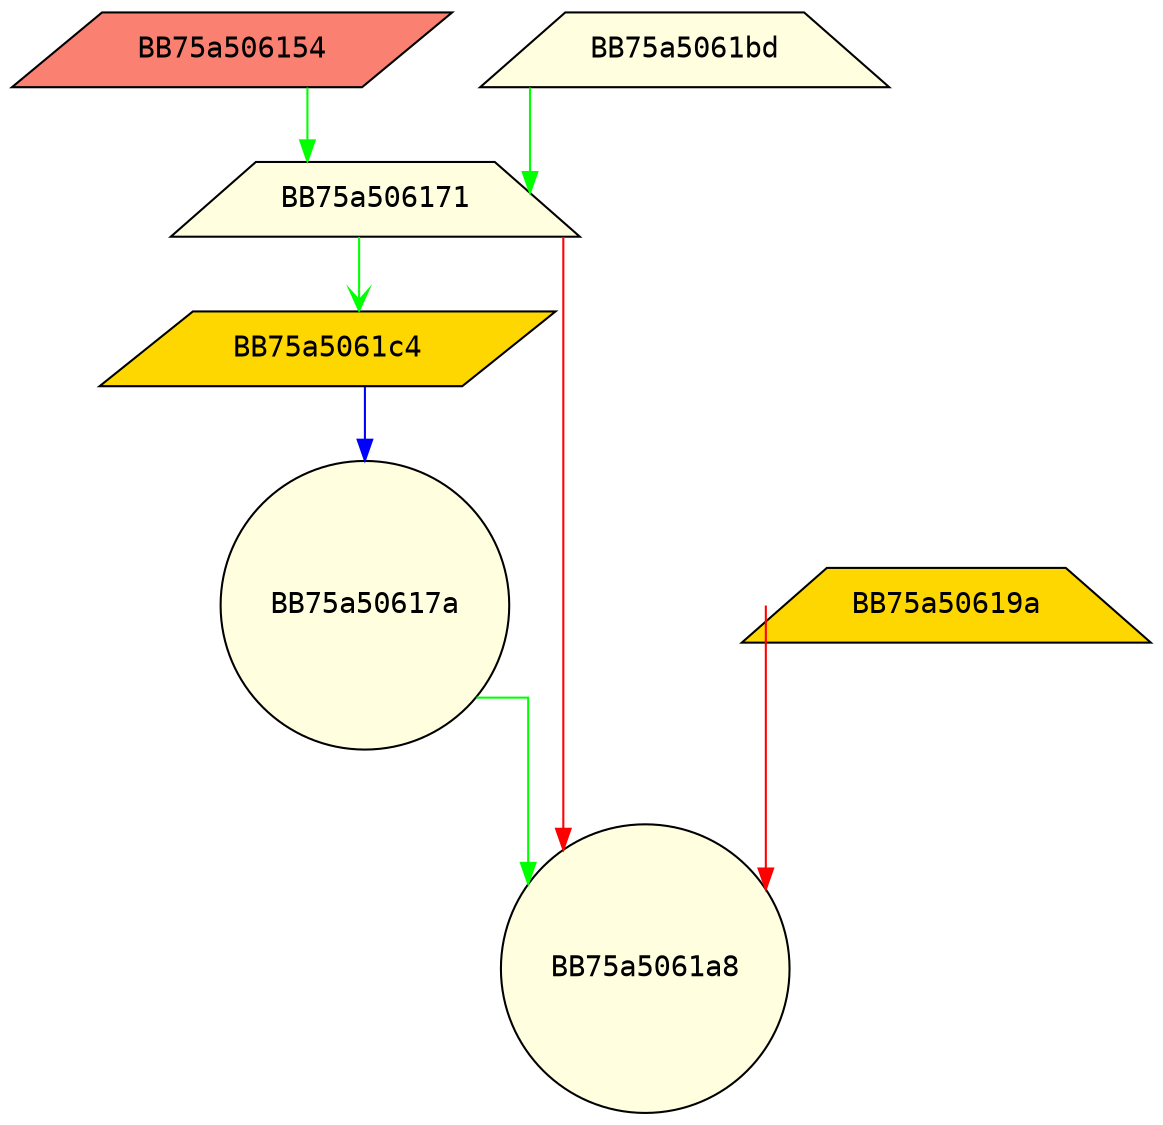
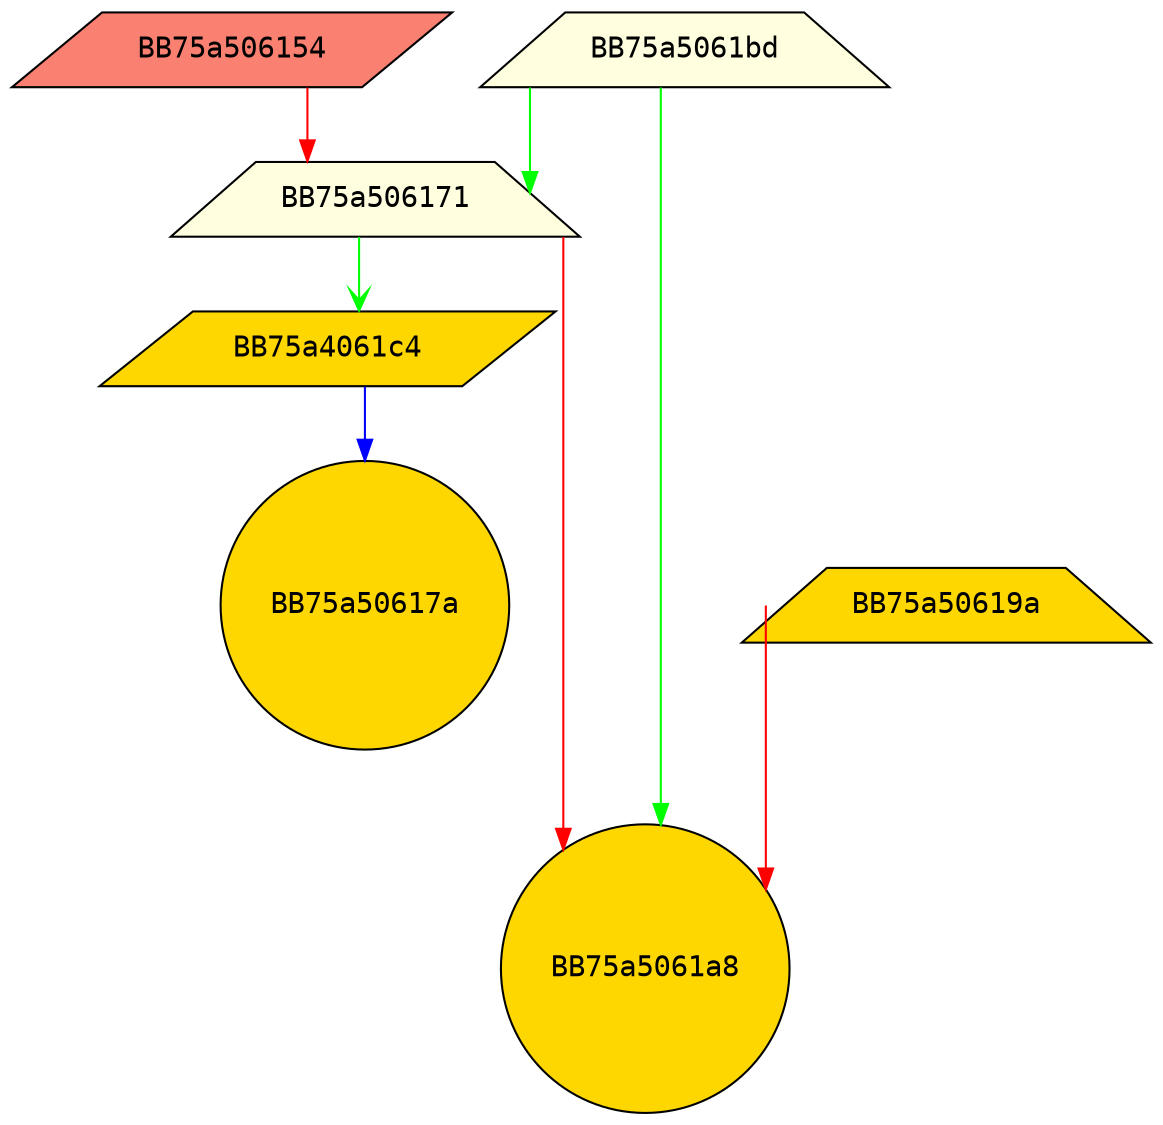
edge "BB75a506154" -> "BB75a506171": color green -> red
node "BB75a5061c4": label "BB75a5061c4" -> "BB75a4061c4"
node "BB75a50617a": fillcolor lightyellow -> gold
edge "BB75a50617a" -> "BB75a5061a8": now "BB75a5061bd" -> "BB75a5061a8"
node "BB75a5061a8": fillcolor lightyellow -> gold
